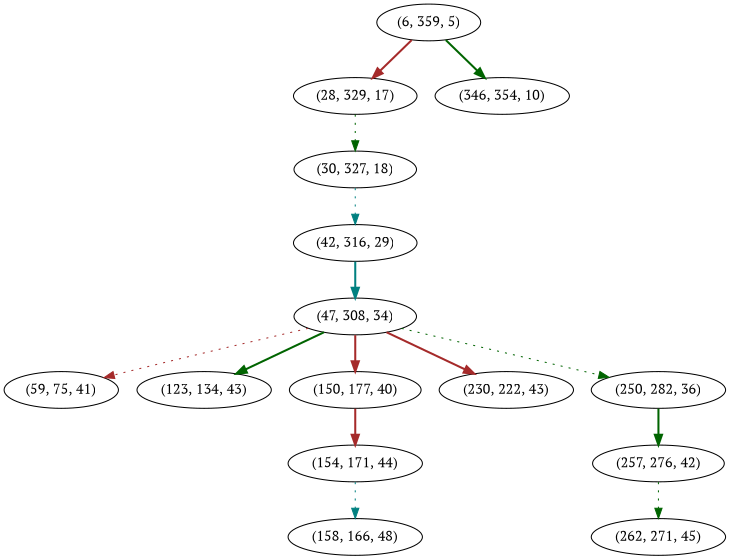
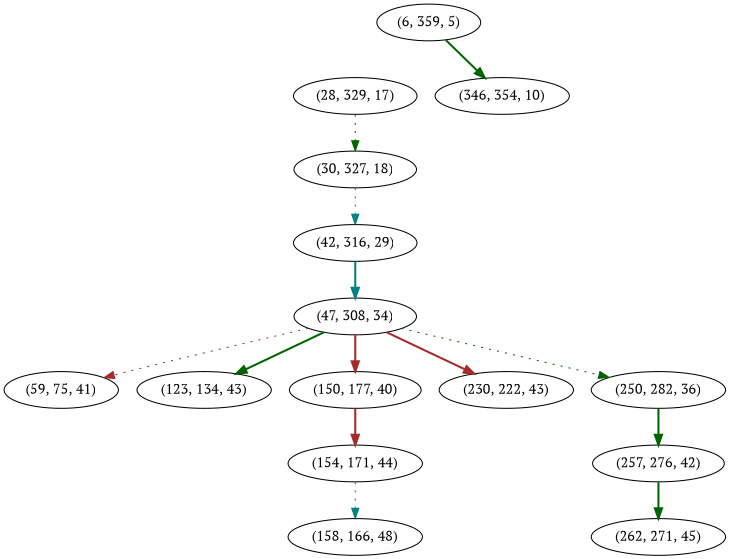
edge "(6, 359, 5)" -> "(28, 329, 17)": removed
edge "(257, 276, 42)" -> "(262, 271, 45)": style dotted -> bold
